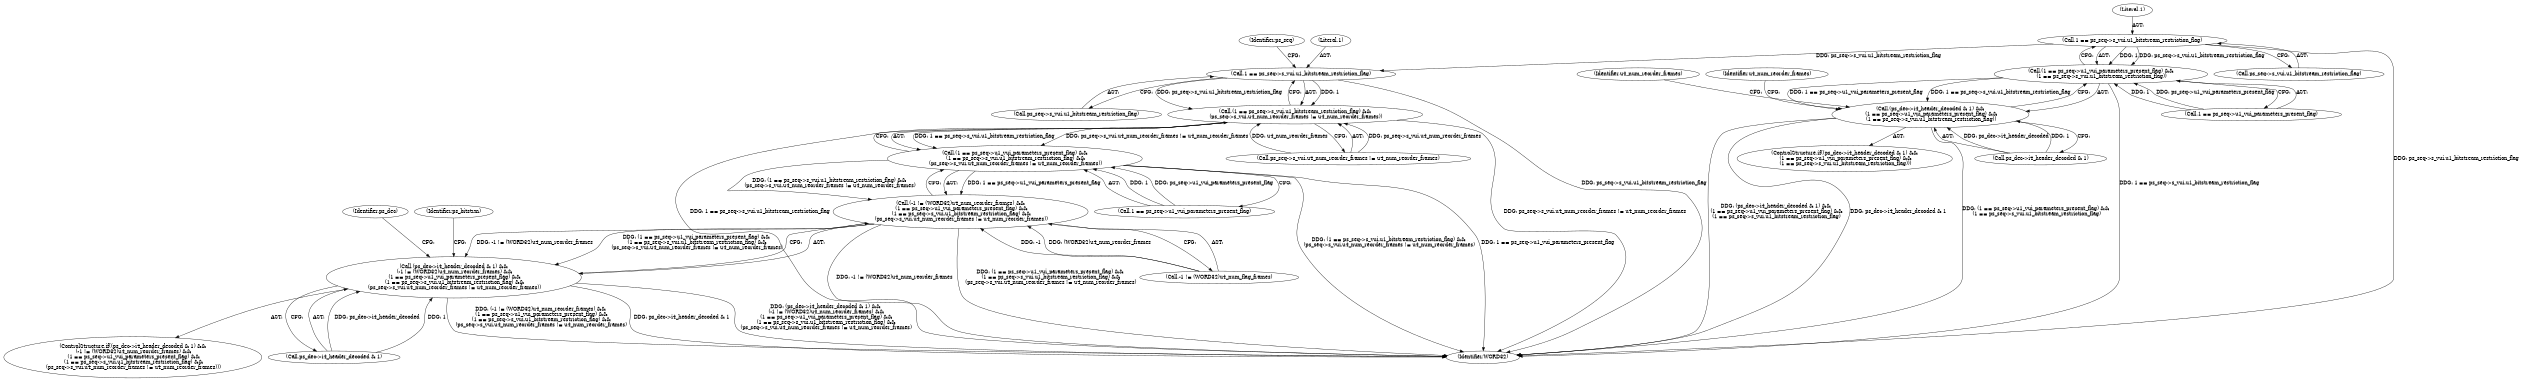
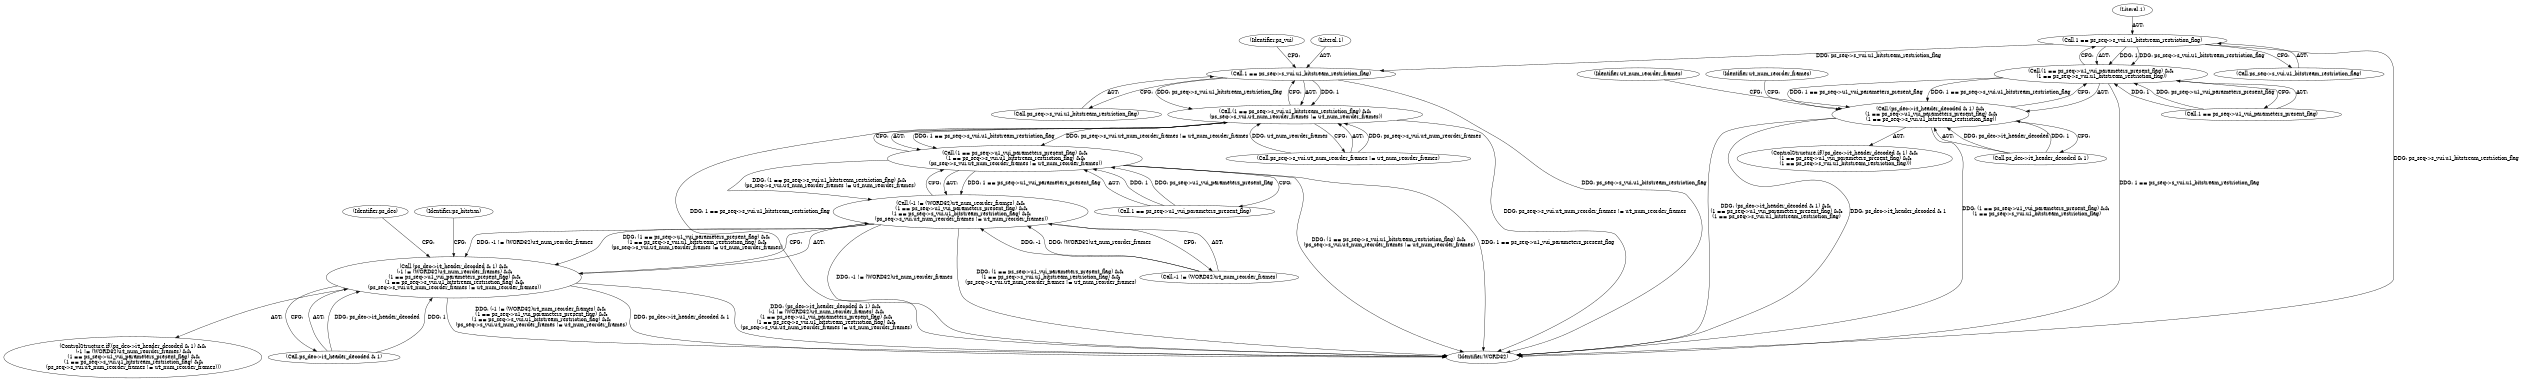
node "(Identifier,ps_seq)": label "(Identifier,ps_seq)" -> "(Identifier,ps_vui)"
node "(Call,-1 != (WORD32)u4_num_flag_frames)": label "(Call,-1 != (WORD32)u4_num_flag_frames)" -> "(Call,-1 != (WORD32)u4_num_reorder_frames)"
